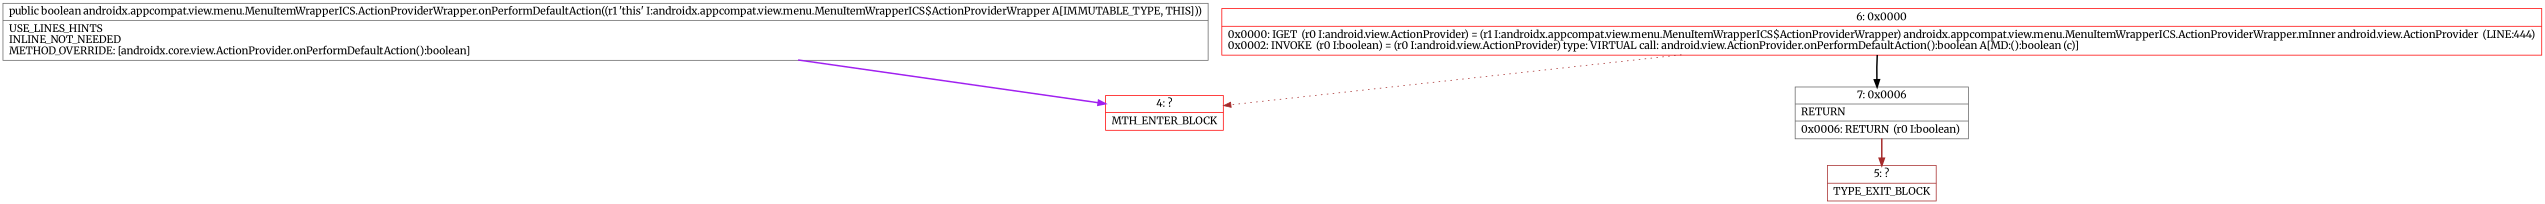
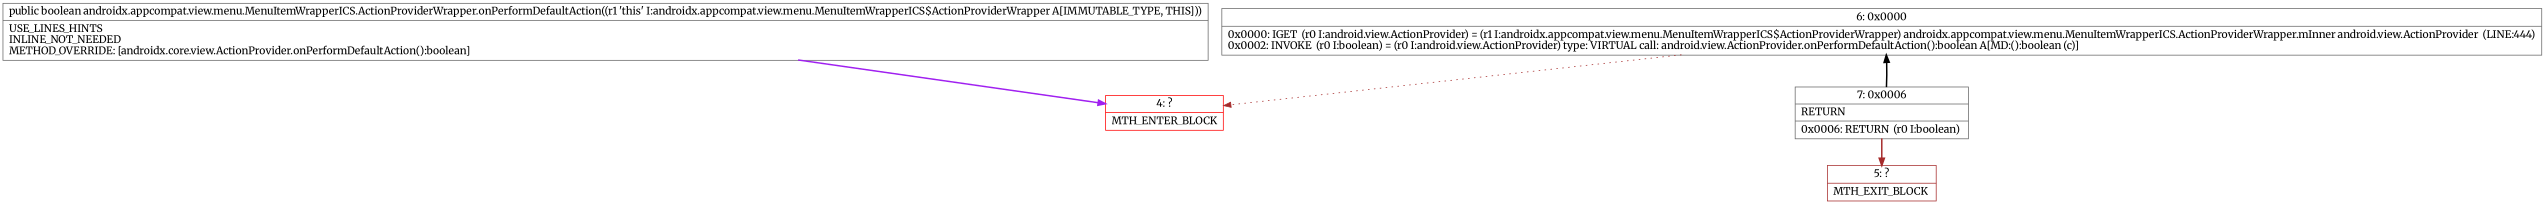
node "6: 0x0000": color red -> gray40
edge "6: 0x0000" -> "7: 0x0006": reversed
node "5: ?": text "TYPE_EXIT_BLOCK" -> "MTH_EXIT_BLOCK"
